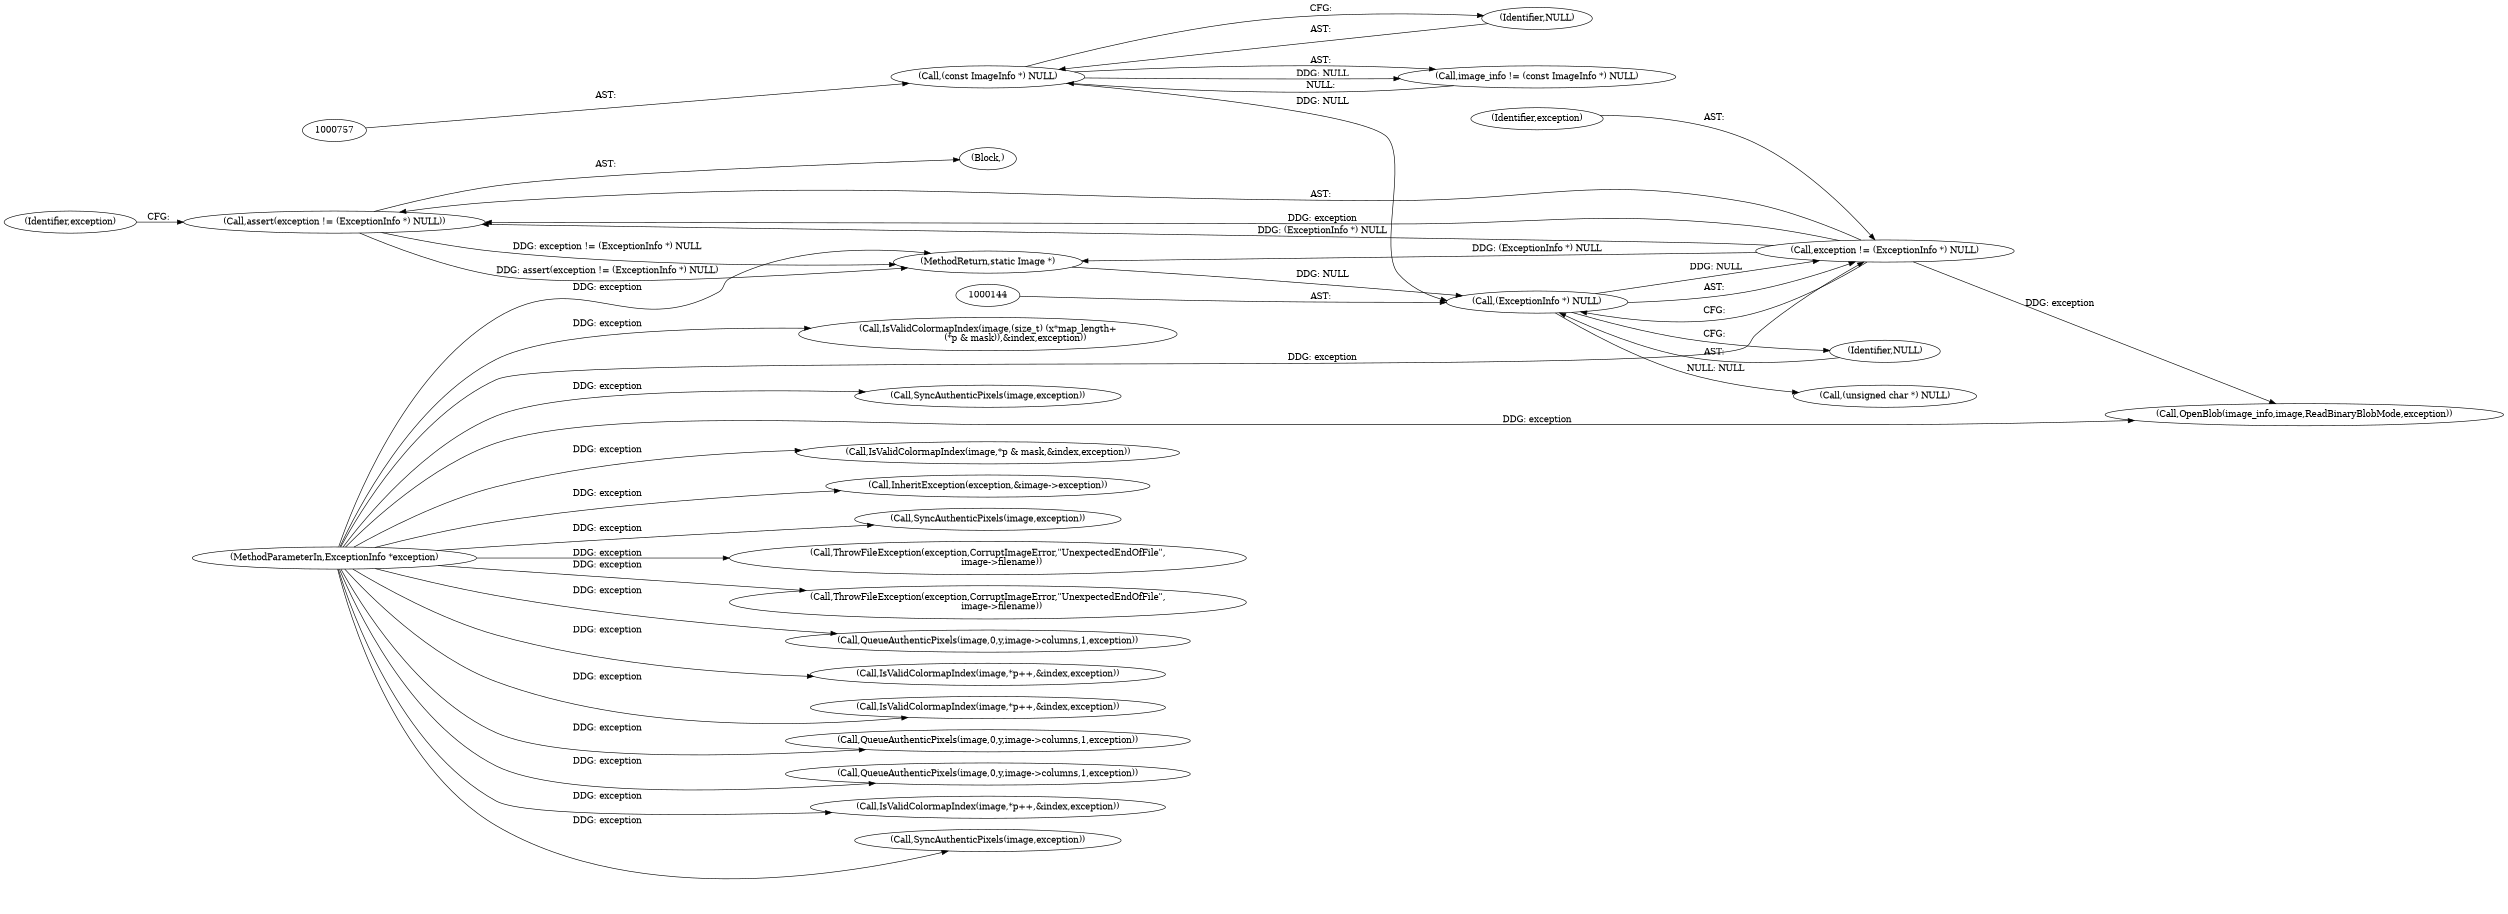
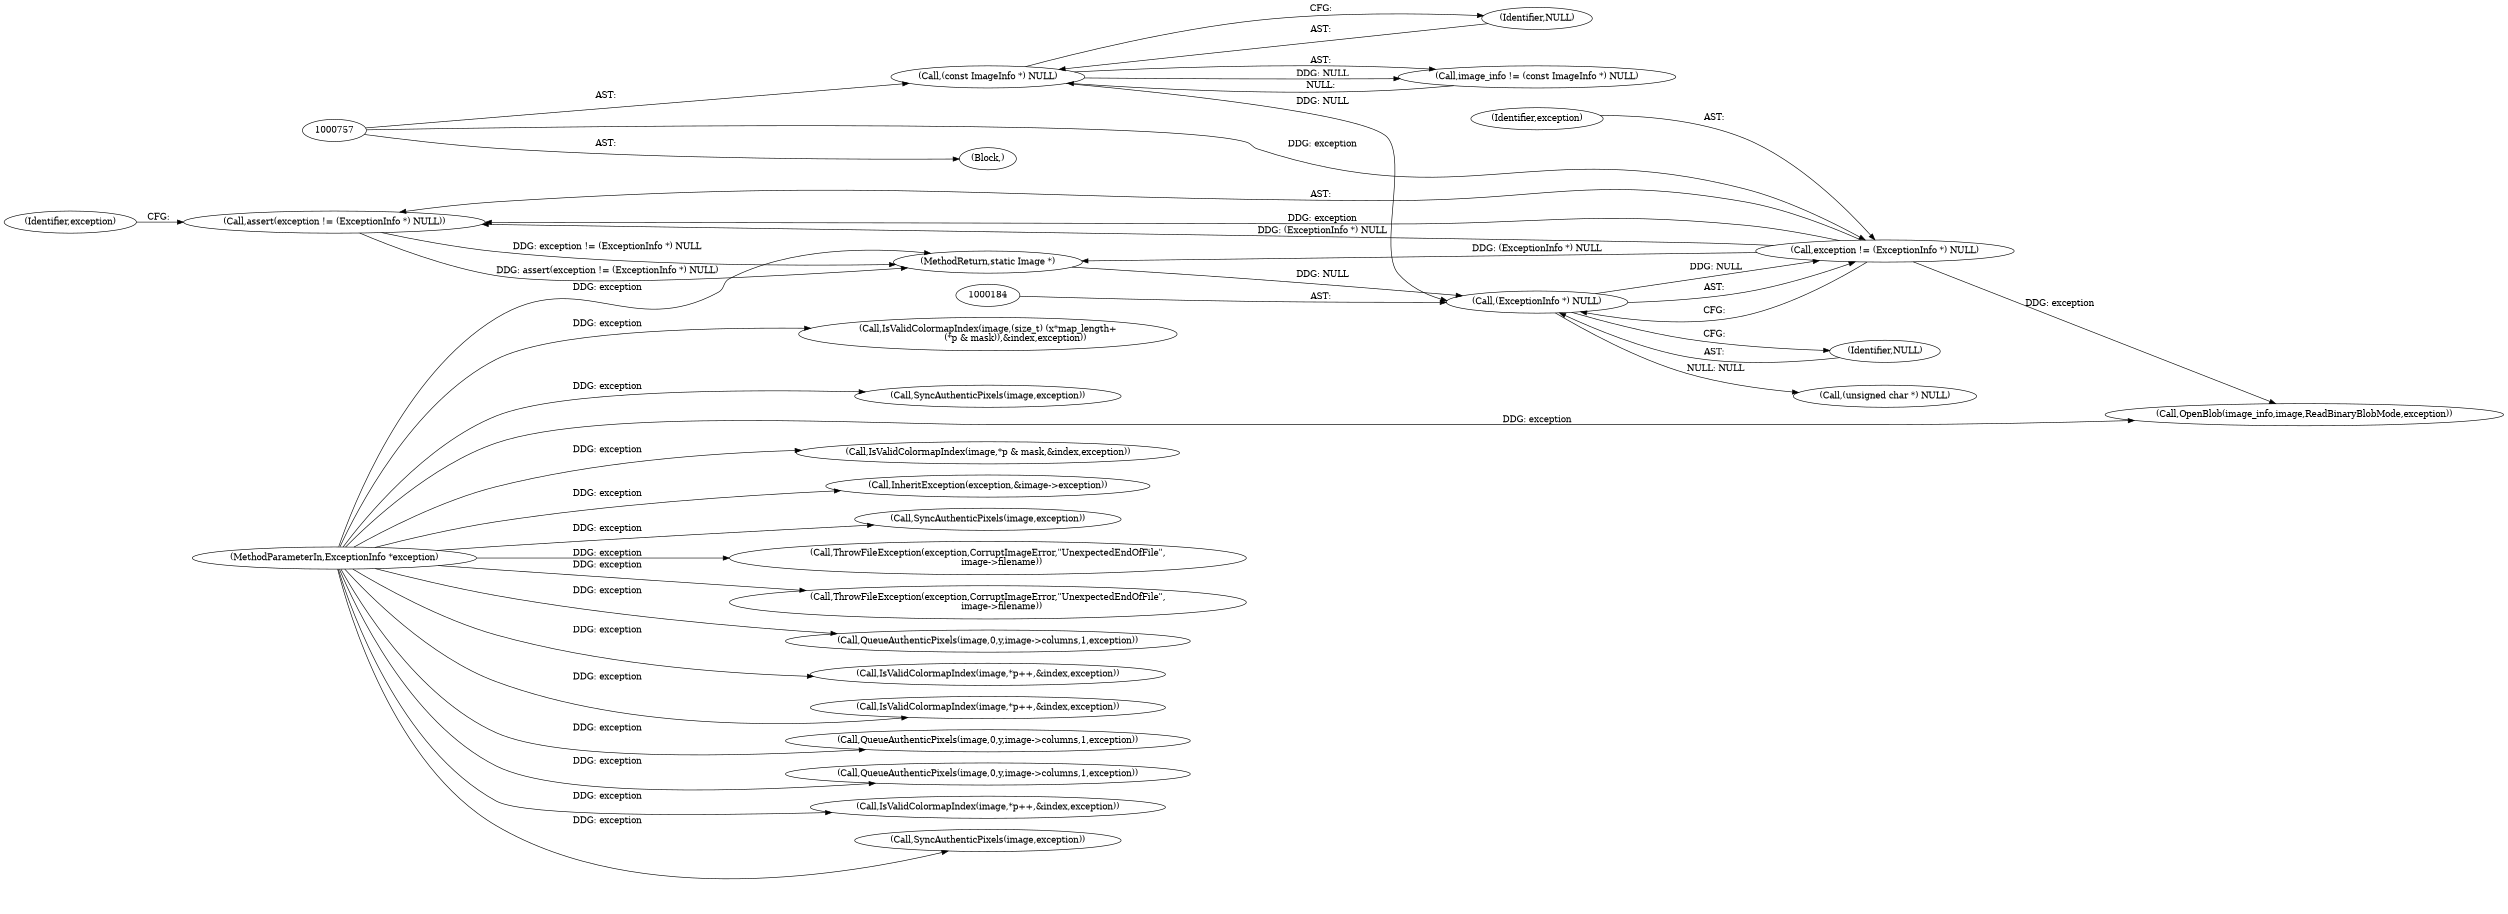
edge "(Call,assert(exception != (ExceptionInfo *) NULL))" -> "(Block,)": now "1000757" -> "(Block,)"
node "1000144": label "1000144" -> "1000184"
edge "(MethodParameterIn,ExceptionInfo *exception)" -> "(Call,exception != (ExceptionInfo *) NULL)": now "1000757" -> "(Call,exception != (ExceptionInfo *) NULL)"
